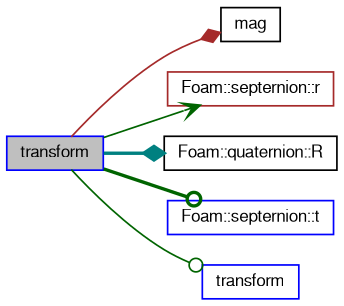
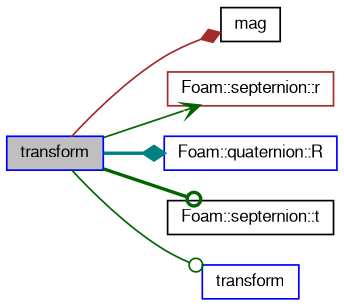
node "Foam::quaternion::R": color black -> blue
node "Foam::septernion::t": color blue -> black
